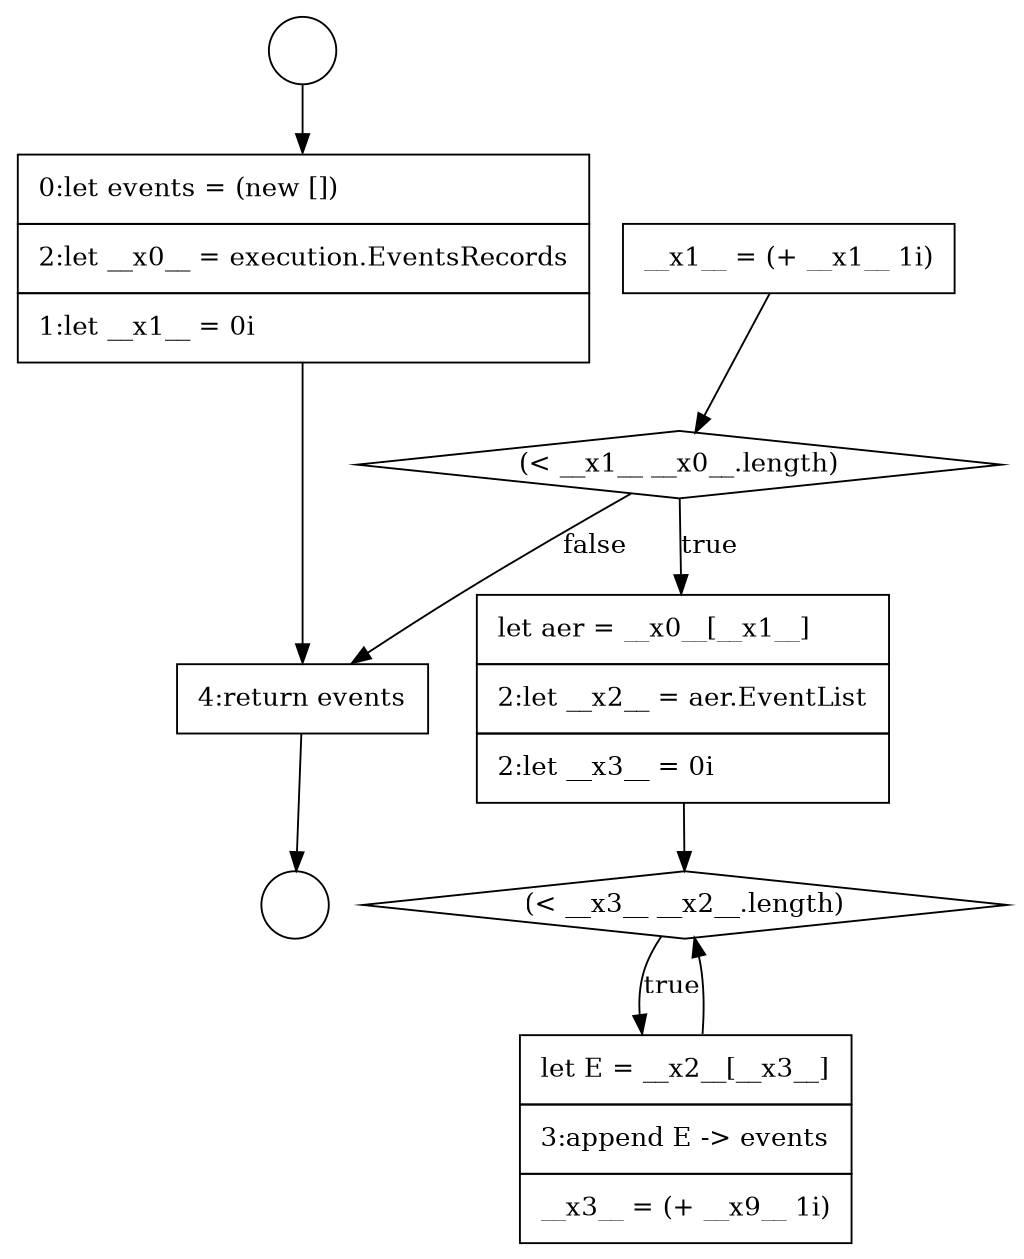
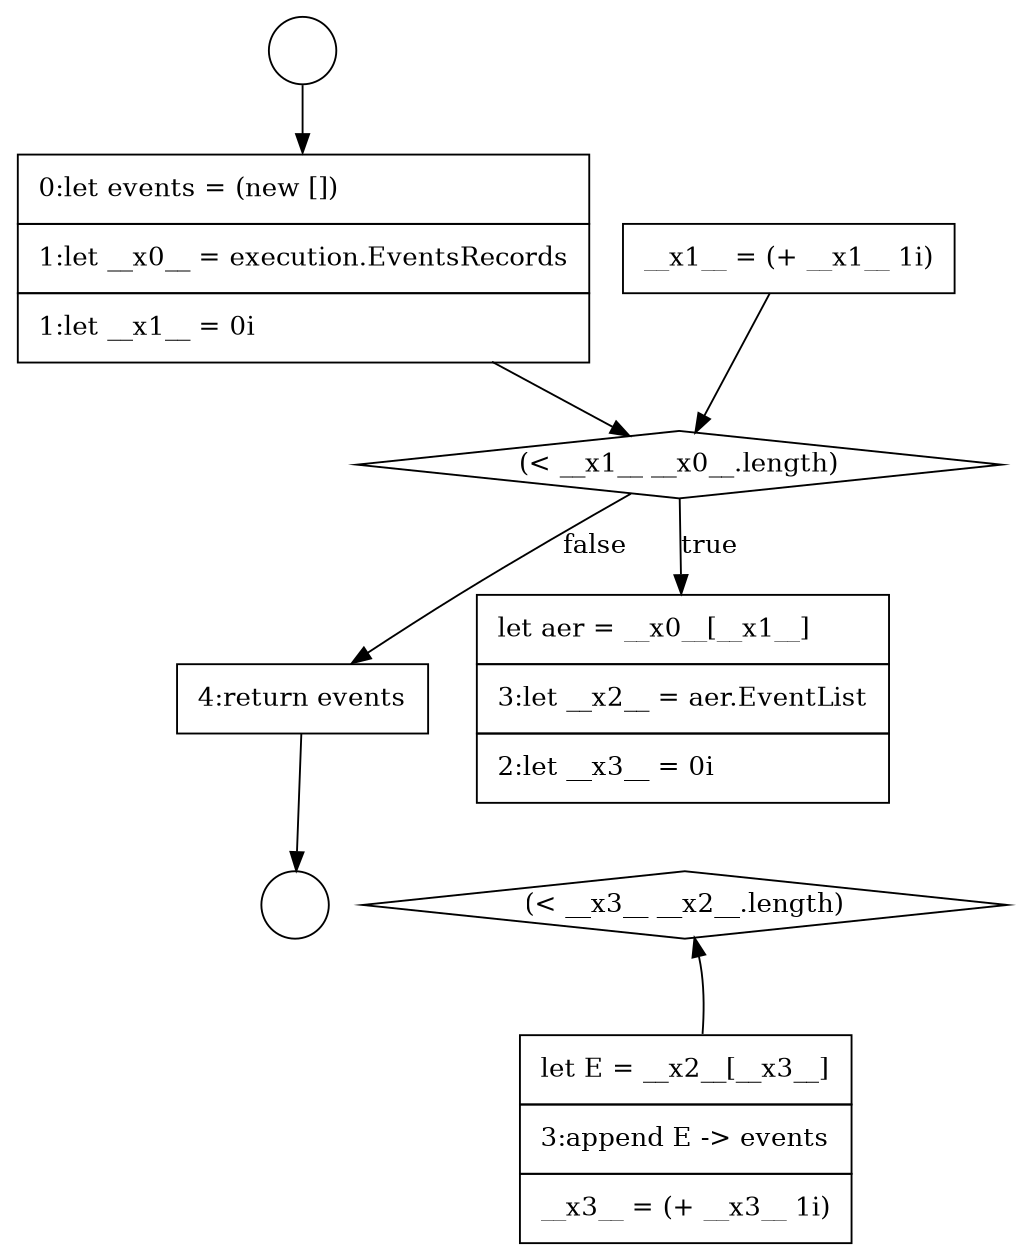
node "0:let events = (new [])": text "2:let __x0__ = execution.EventsRecords" -> "1:let __x0__ = execution.EventsRecords"
edge "0:let events = (new [])" -> "4:return events": now "0:let events = (new [])" -> "(< __x1__ __x0__.length)"
node "let aer = __x0__[__x1__]": text "2:let __x2__ = aer.EventList" -> "3:let __x2__ = aer.EventList"
edge "let aer = __x0__[__x1__]" -> "(< __x3__ __x2__.length)": removed
edge "(< __x3__ __x2__.length)" -> "let E = __x2__[__x3__]": removed, label "true"
node "let E = __x2__[__x3__]": text "__x3__ = (+ __x9__ 1i)" -> "__x3__ = (+ __x3__ 1i)"
